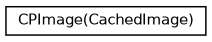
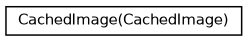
node "CPImage(CachedImage)": label "CPImage(CachedImage)" -> "CachedImage(CachedImage)"
